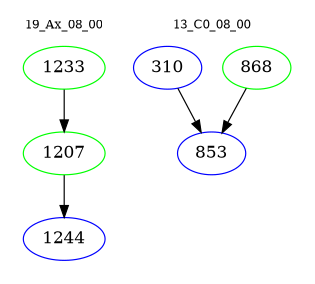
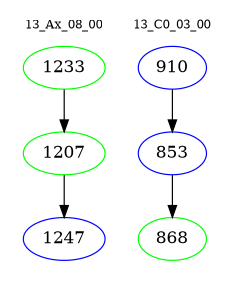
cluster "19_Ax_08_00": label "19_Ax_08_00" -> "13_Ax_08_00"
cluster "13_C0_08_00": label "13_C0_08_00" -> "13_C0_03_00"
node "310": label "310" -> "910"
edge "868" -> "853": reversed
node "1244": label "1244" -> "1247"
